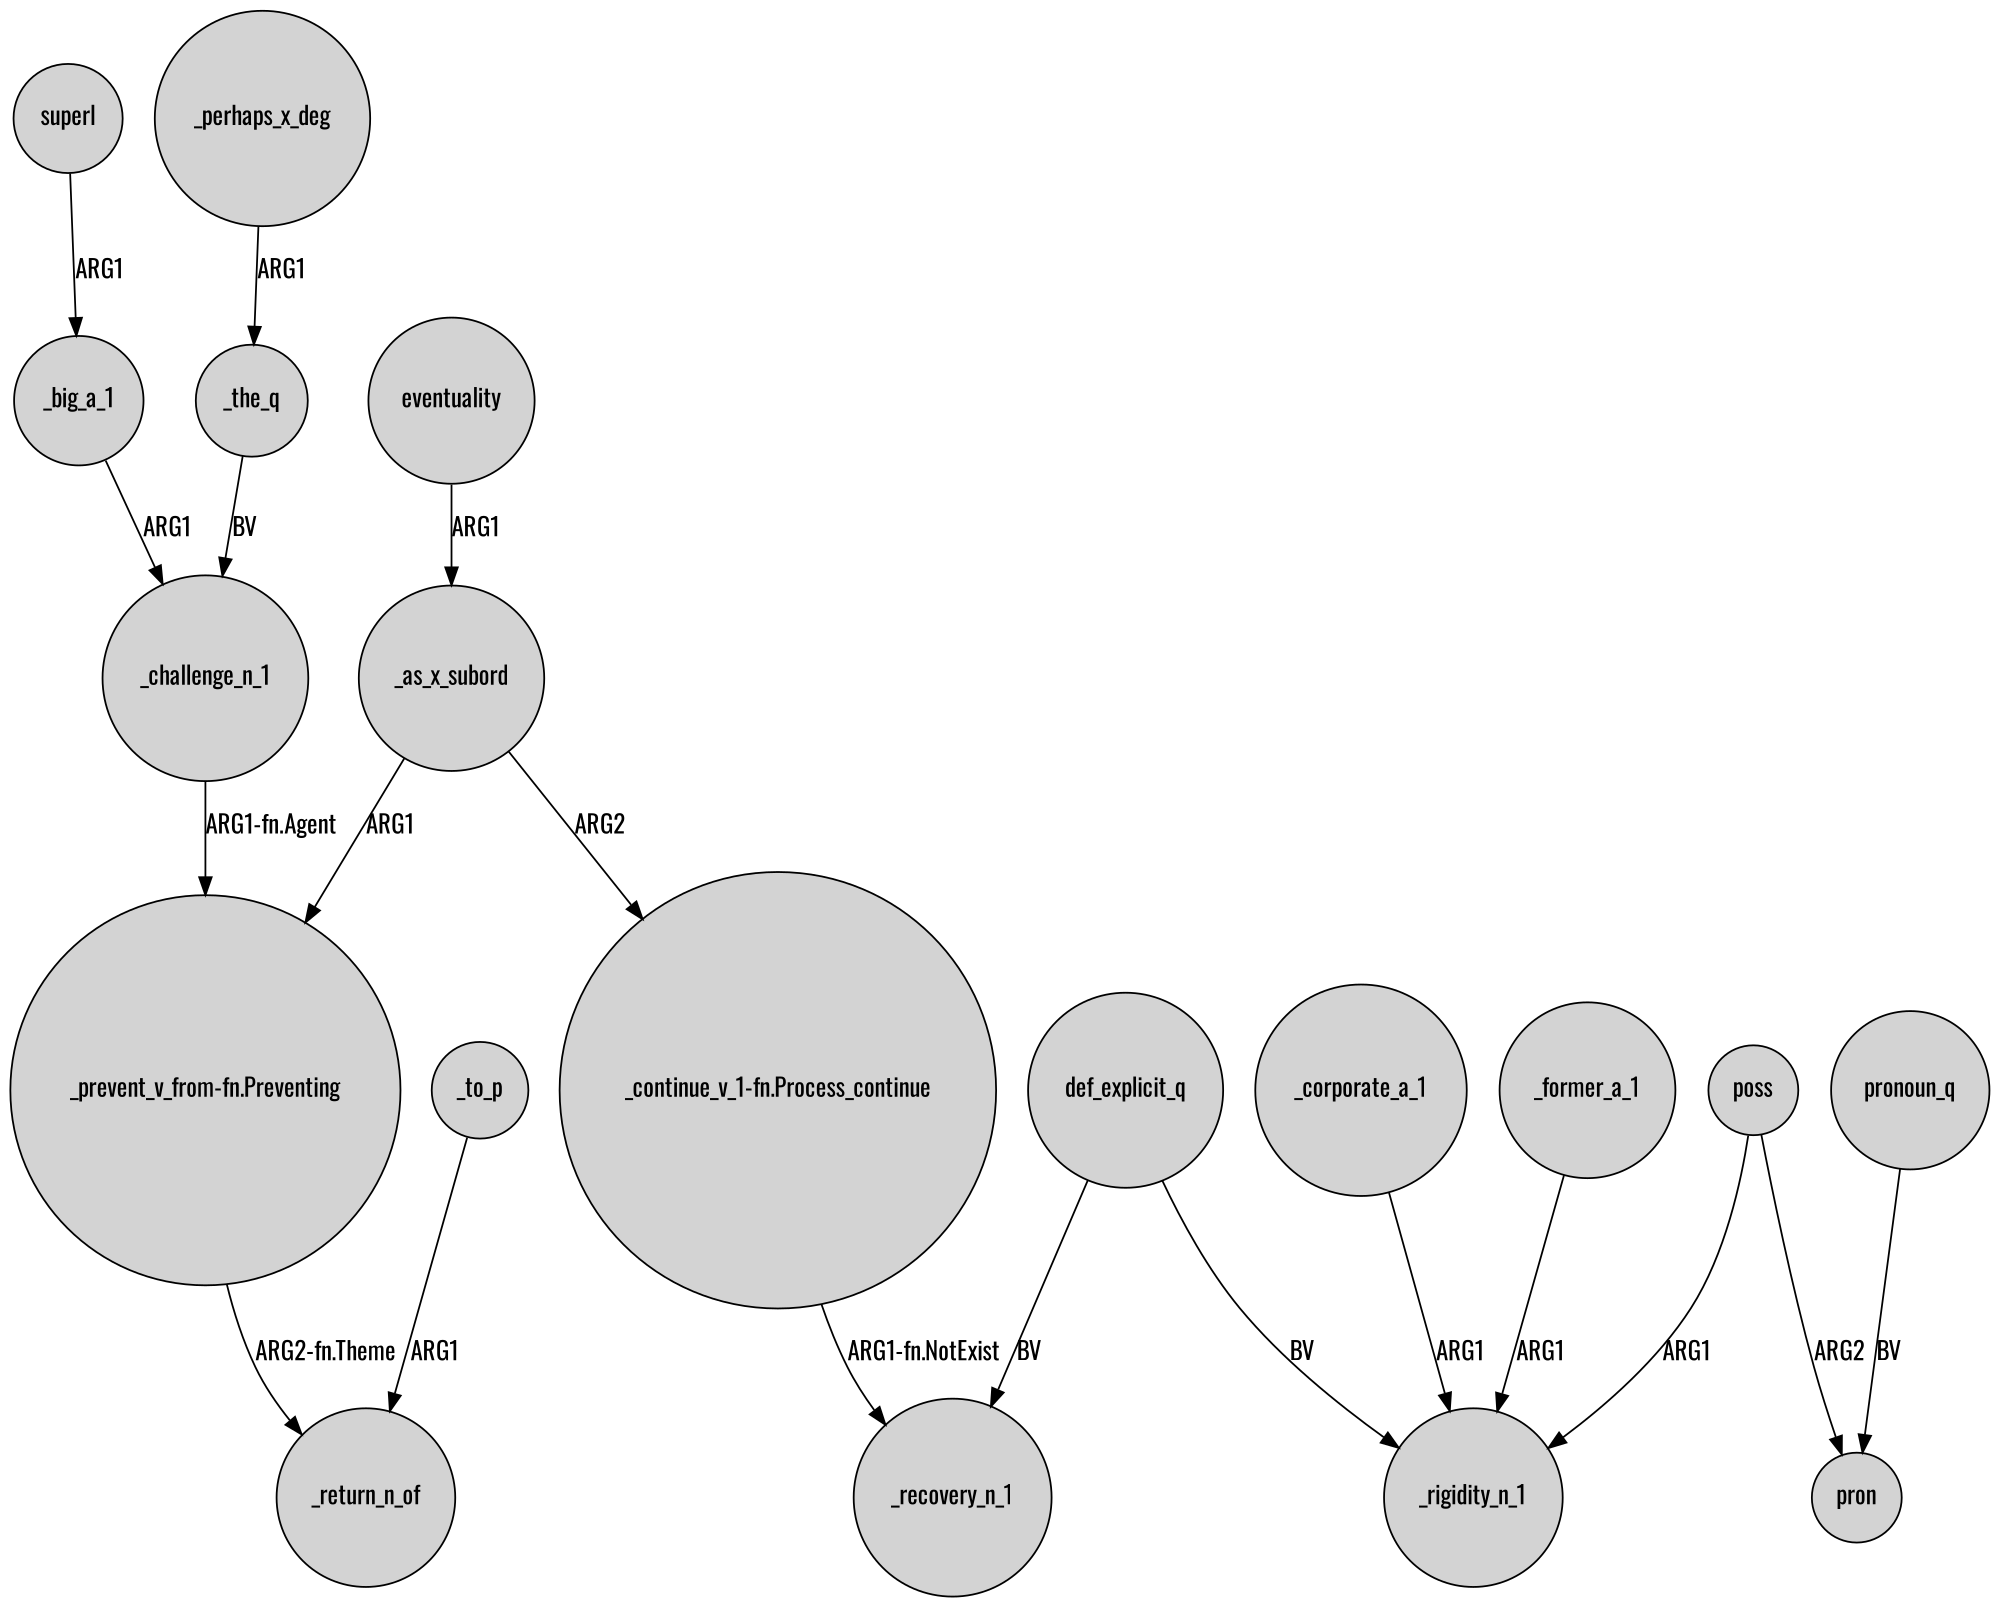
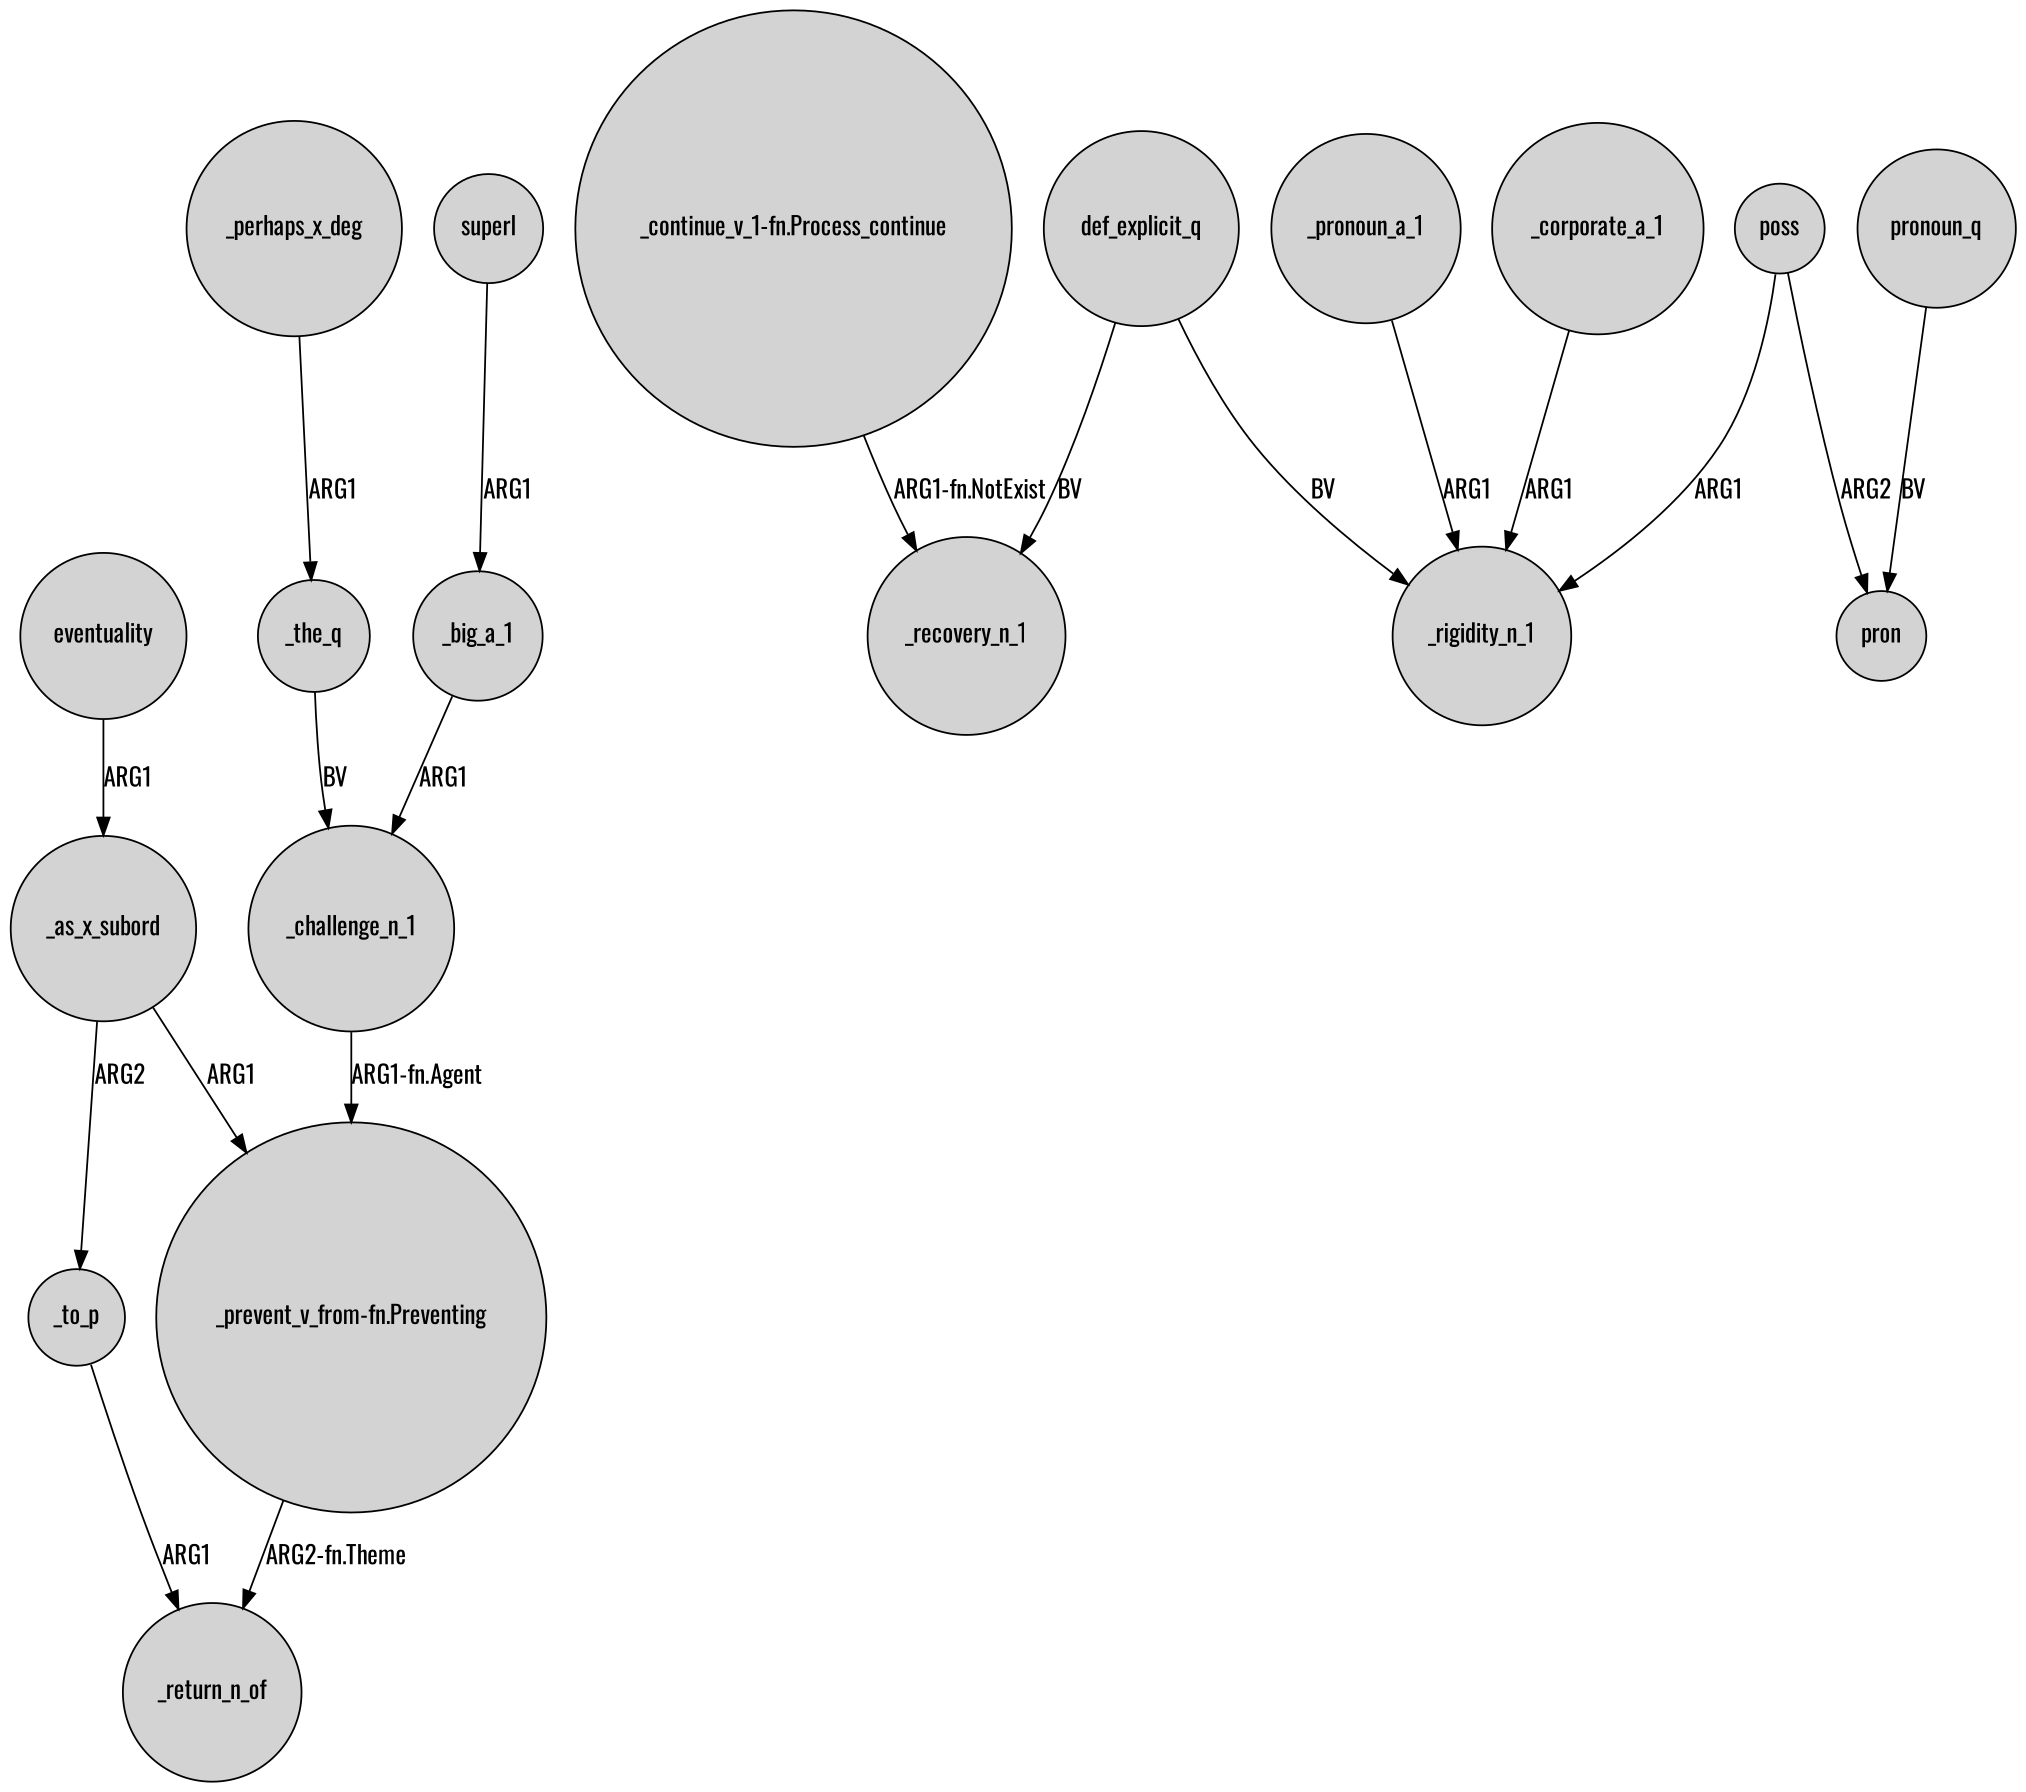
edge "_as_x_subord" -> "_continue_v_1-fn.Process_continue": now "_as_x_subord" -> "_to_p"
node "_former_a_1": label "_former_a_1" -> "_pronoun_a_1"
